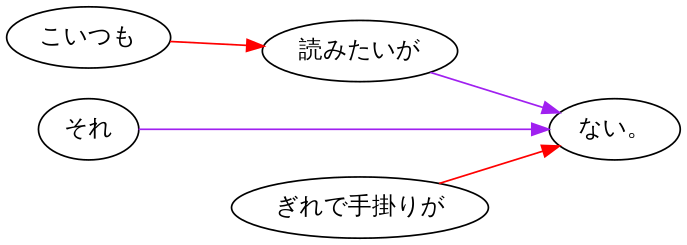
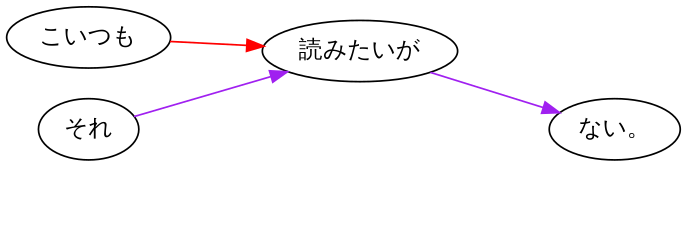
edge "それ" -> "ない。": now "それ" -> "読みたいが"
node "ぎれで手掛りが": removed
